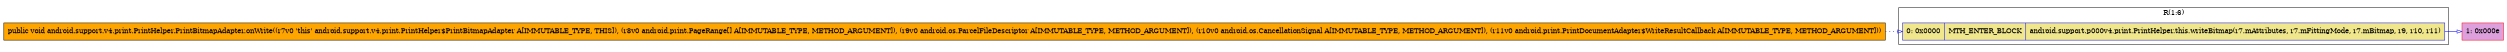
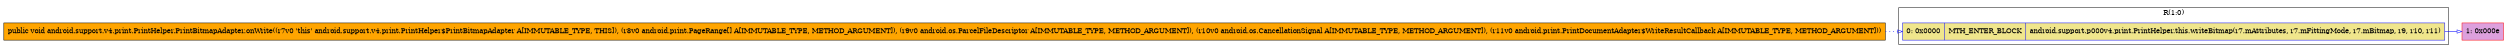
cluster "R(1:6)": label "R(1:6)" -> "R(1:0)"
